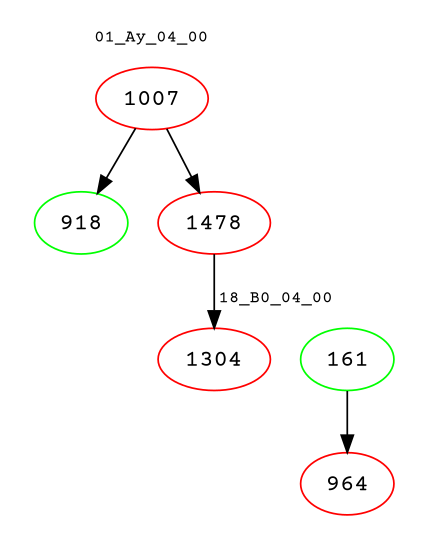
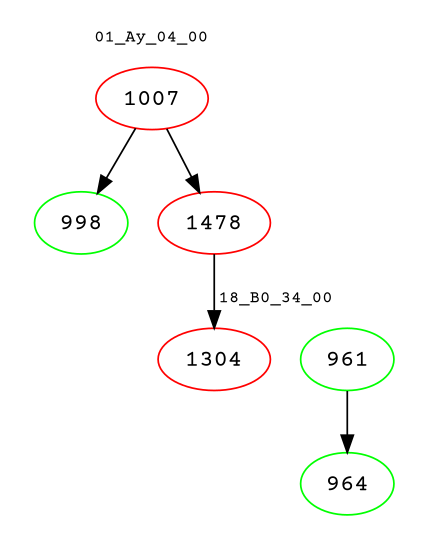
node "918": label "918" -> "998"
cluster "18_B0_04_00": label "18_B0_04_00" -> "18_B0_34_00"
node "161": label "161" -> "961"
node "964": color red -> green
